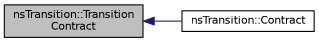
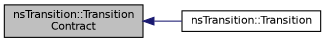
node "nsTransition::Contract": label "nsTransition::Contract" -> "nsTransition::Transition"
